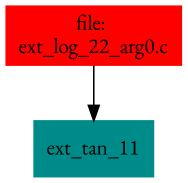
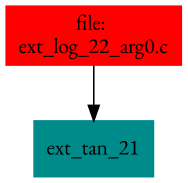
node "ext_tan_11": label "ext_tan_11" -> "ext_tan_21"
